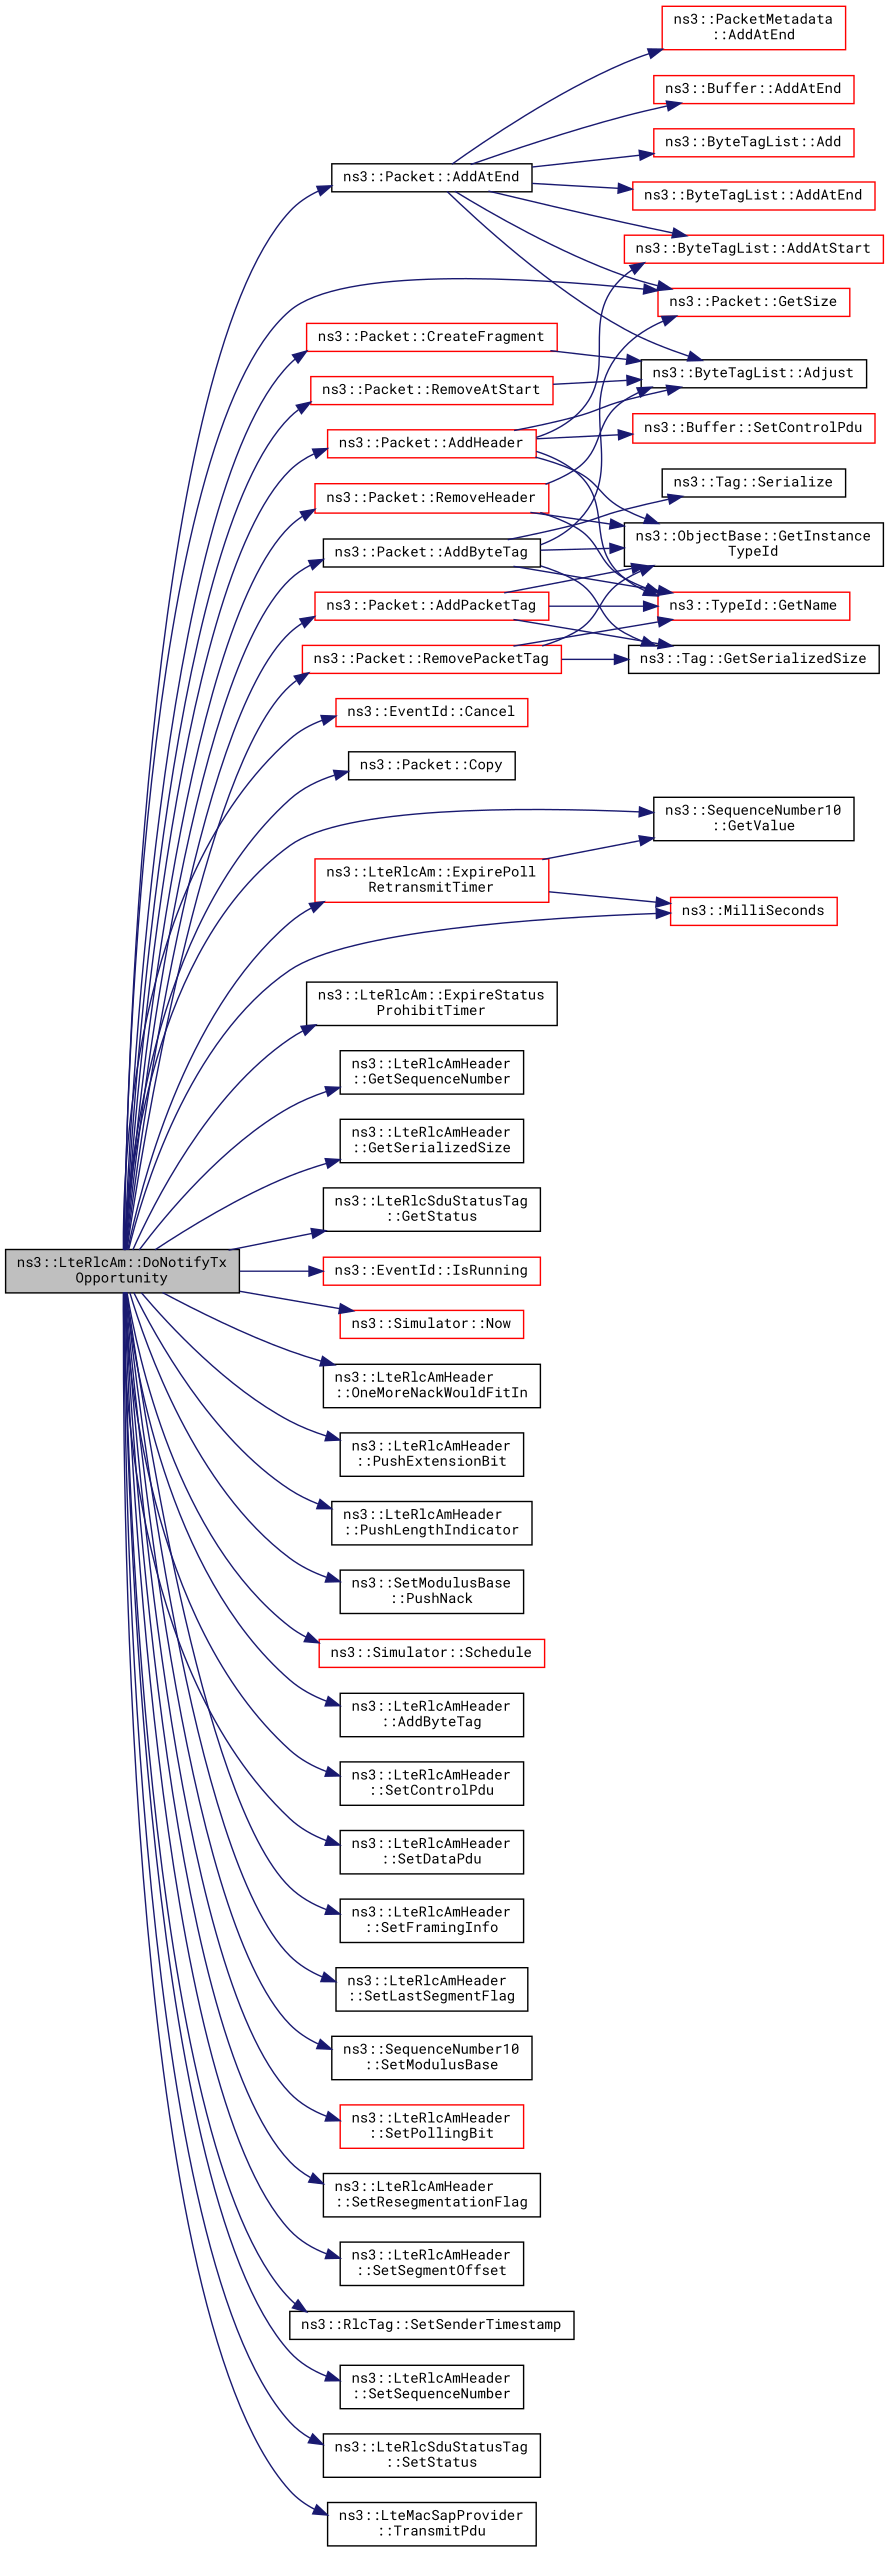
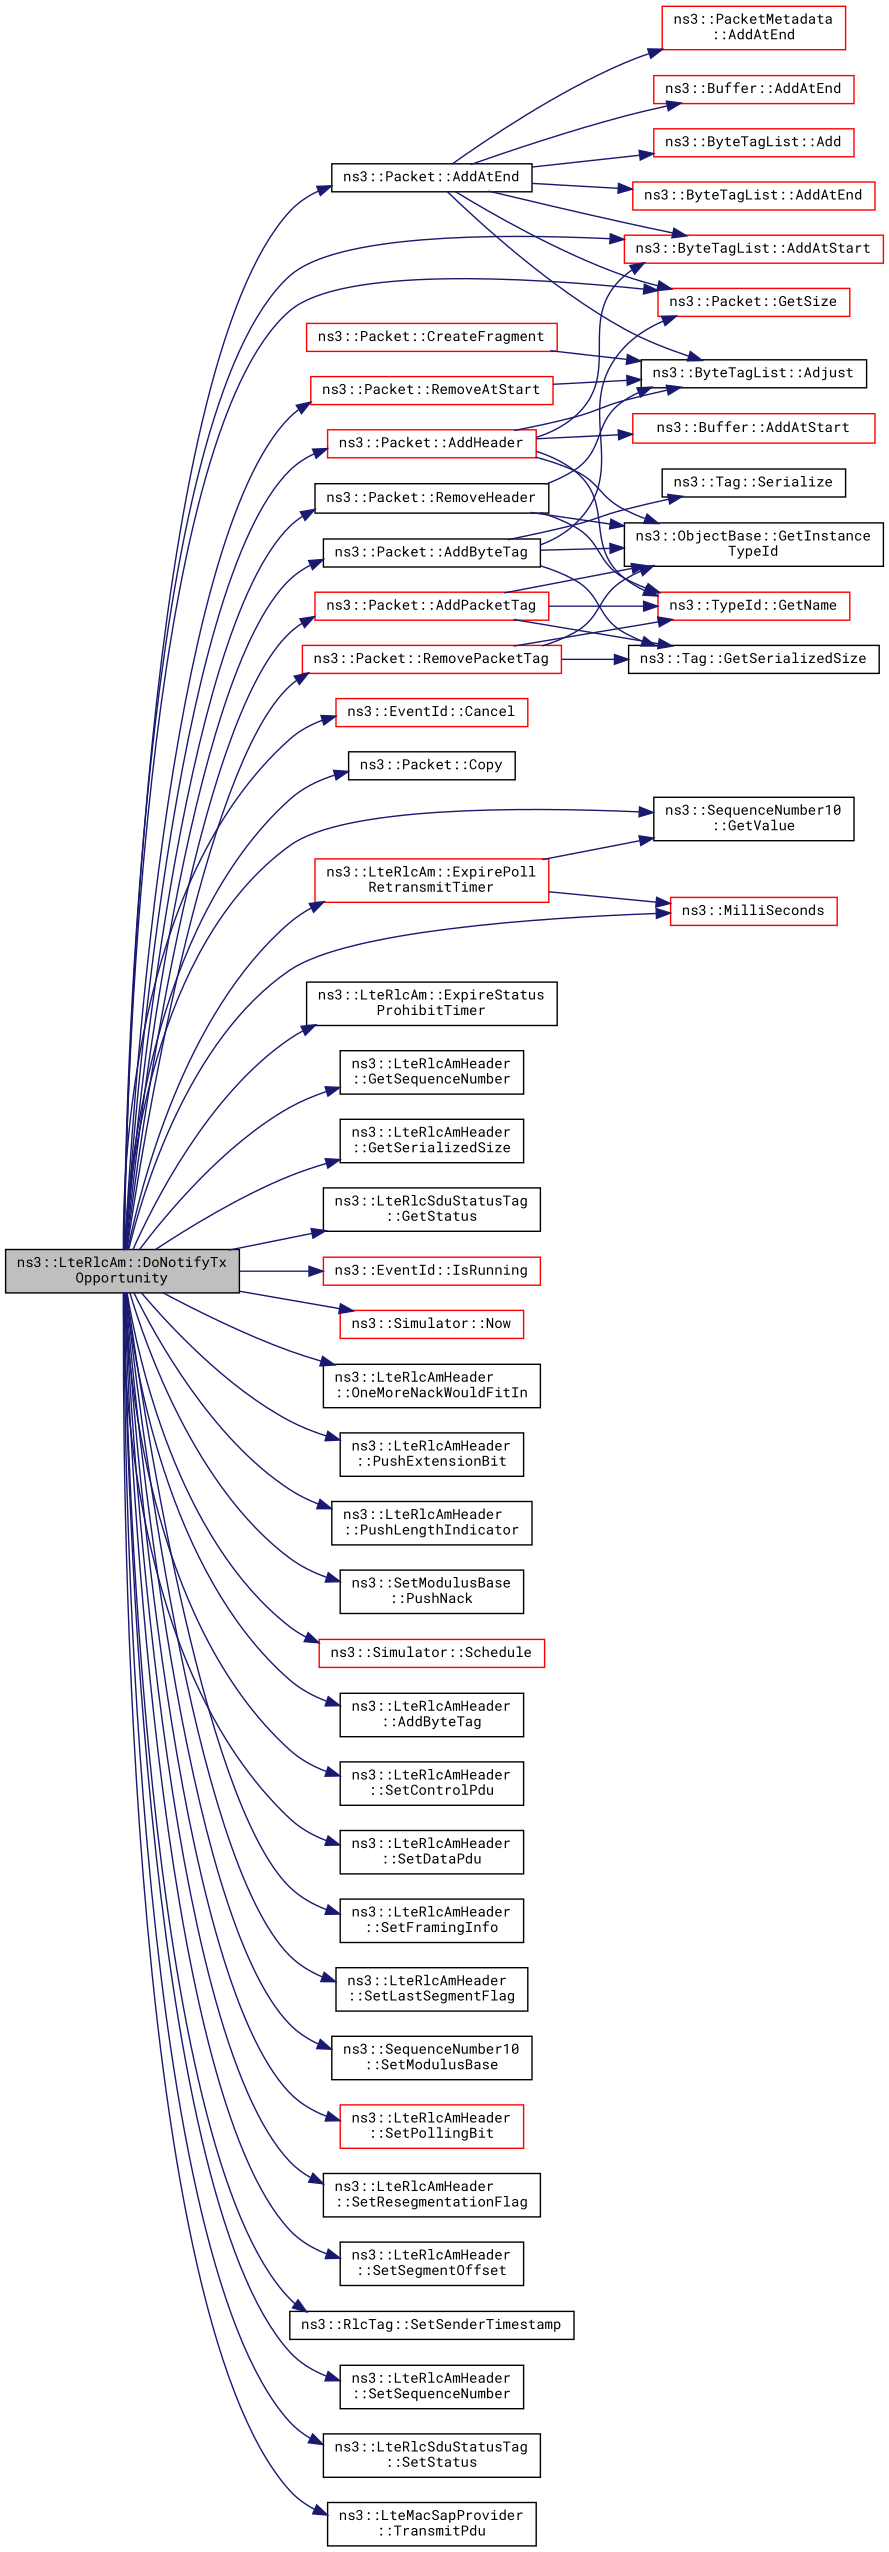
node "ns3::Buffer::SetControlPdu": label "ns3::Buffer::SetControlPdu" -> "ns3::Buffer::AddAtStart"
node "ns3::Packet::RemoveHeader": color red -> black
edge "ns3::Packet::AddByteTag" -> "ns3::TypeId::GetName": removed
edge "ns3::LteRlcAm::DoNotifyTx Opportunity" -> "ns3::Packet::CreateFragment": now "ns3::LteRlcAm::DoNotifyTx Opportunity" -> "ns3::ByteTagList::AddAtStart"
